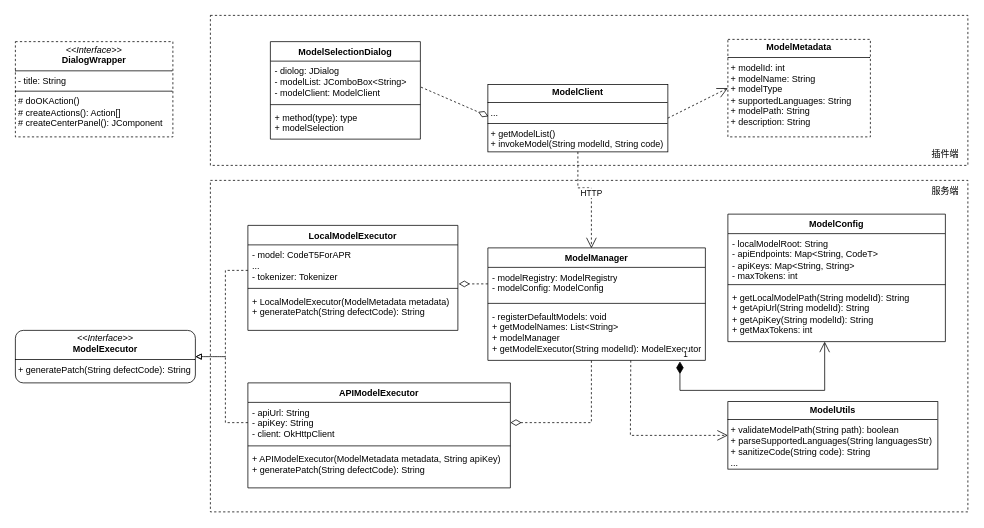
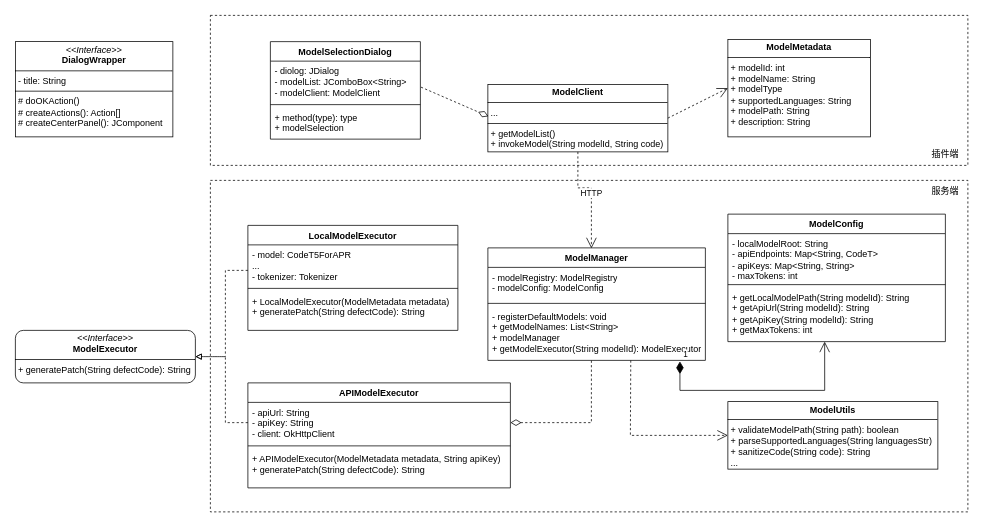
node "ModelMetadata + modelId: int + modelName: String + modelType + supportedLanguages: String + modelPath: String + description: String": style dashed -> solid
node "<<Interface>> DialogWrapper - title: String # doOKAction() # createActions(): Action[] # createCenterPanel(): JComponent": style dashed -> solid
edge "- modelRegistry: ModelRegistry - modelConfig: ModelConfig" -> "- model: CodeT5ForAPR ... - tokenizer: Tokenizer": removed
